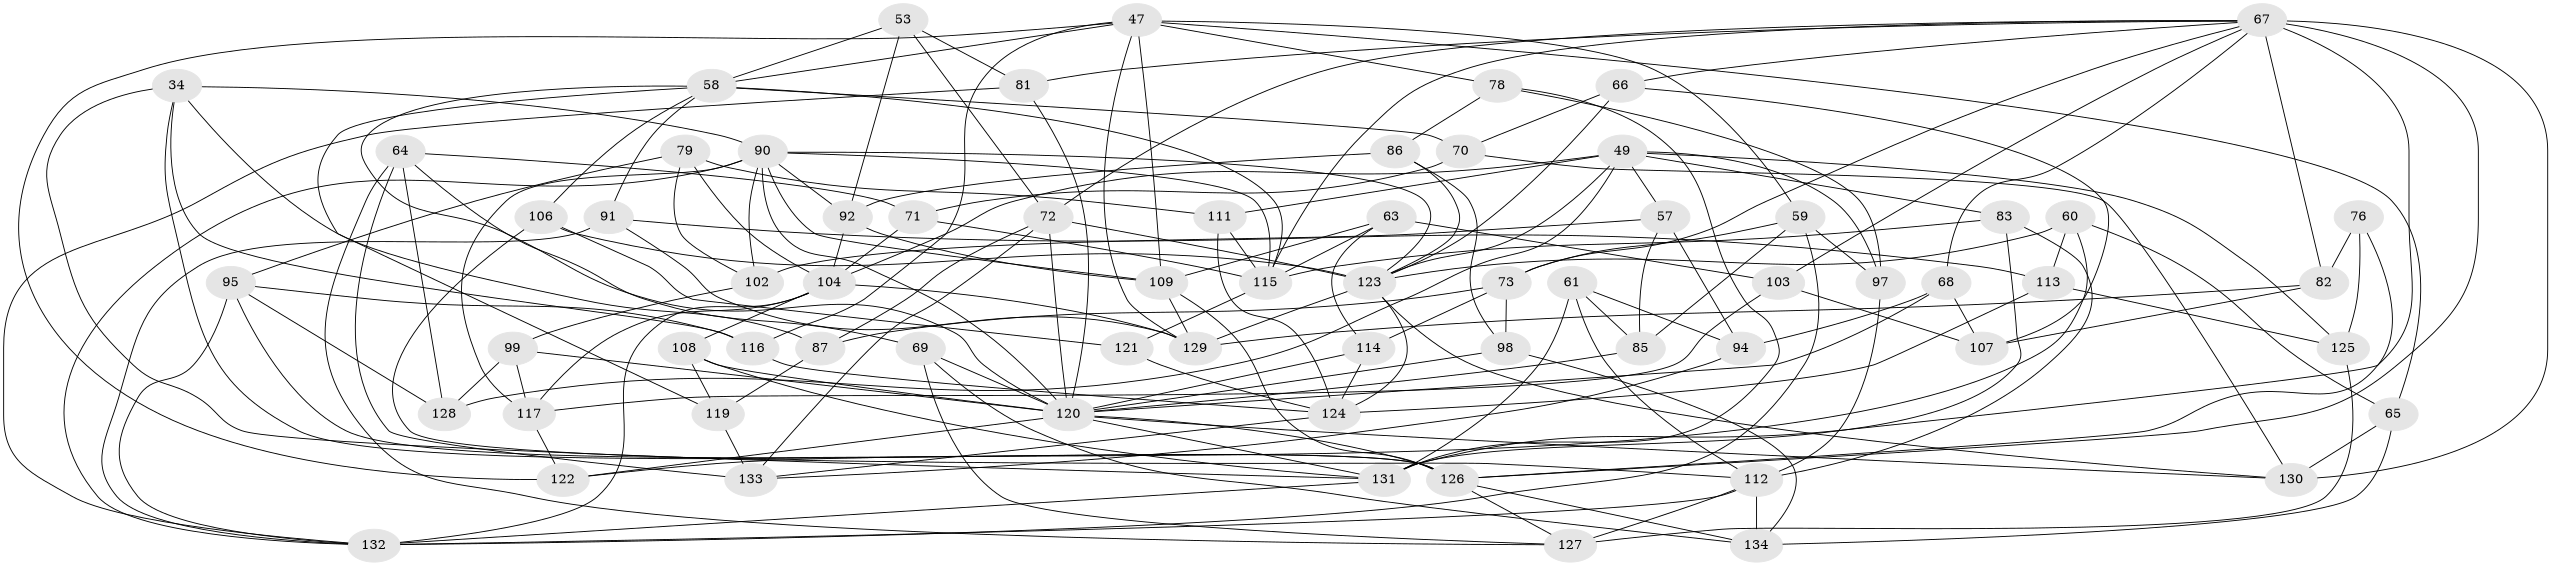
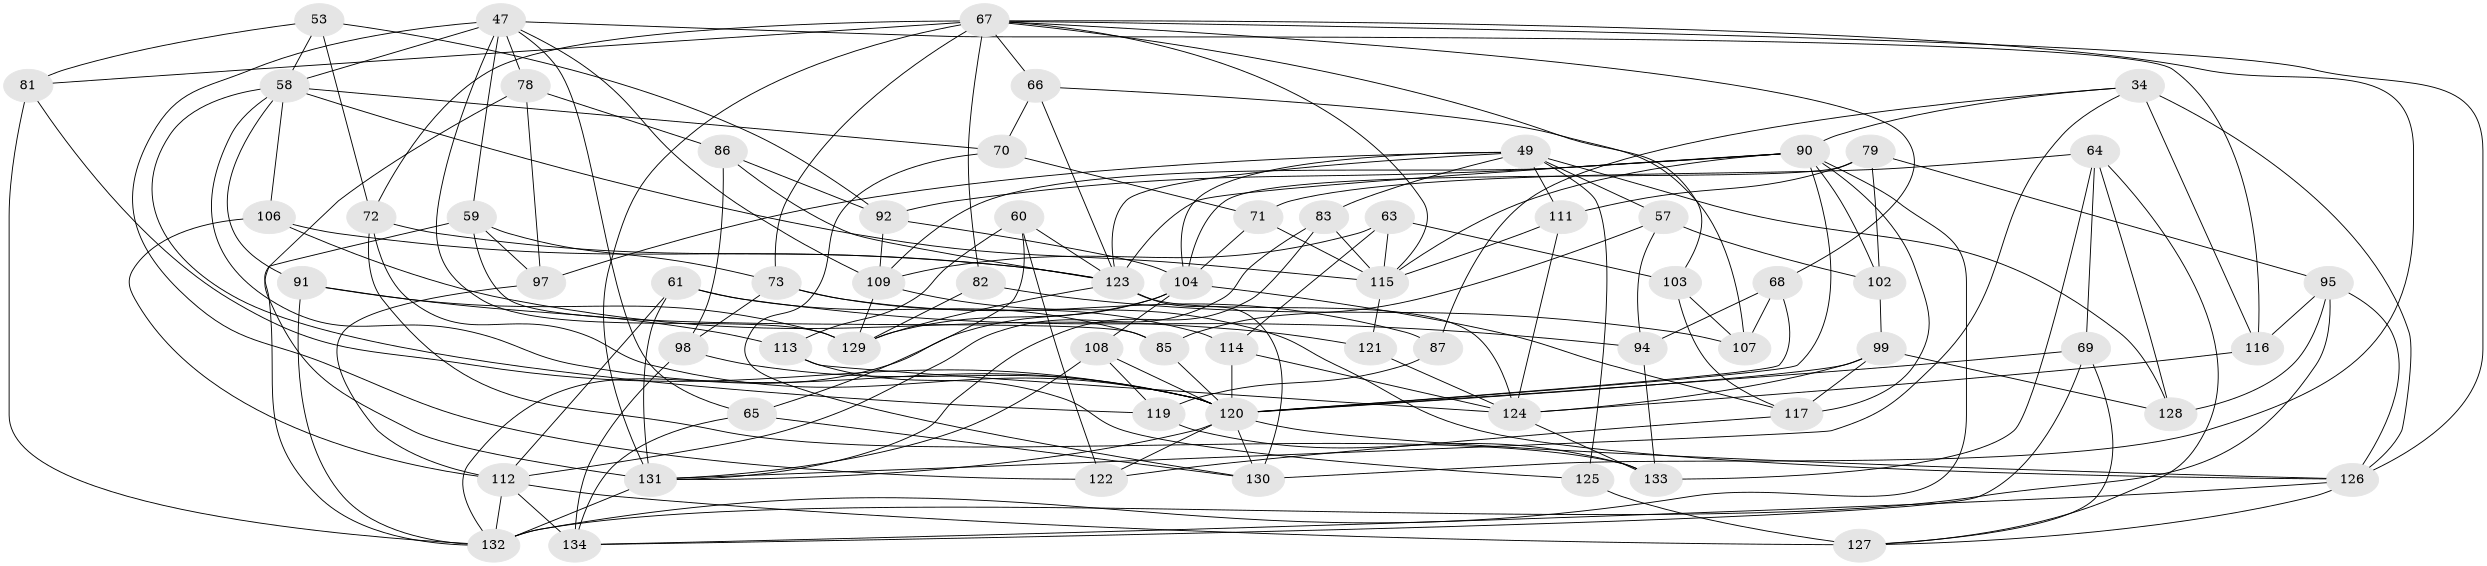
node "76": removed
edge "72" -- "87": removed
edge "99" -- "124": added
